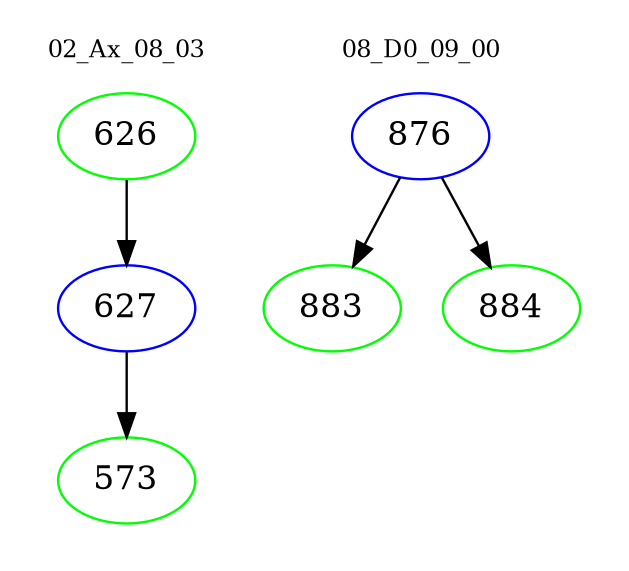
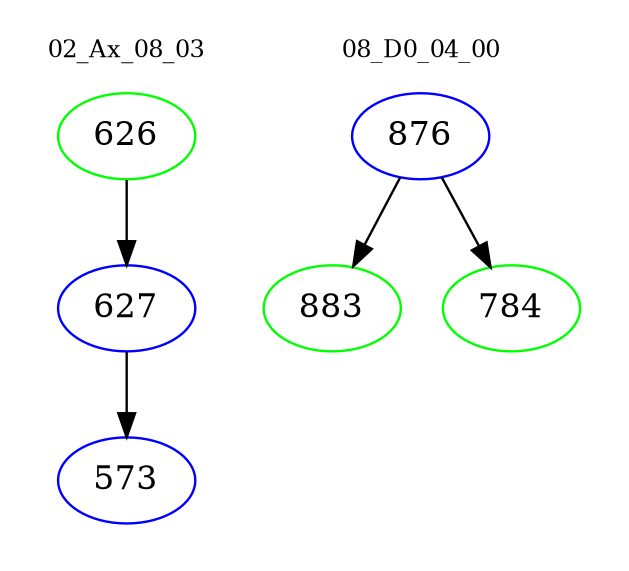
cluster "08_D0_09_00": label "08_D0_09_00" -> "08_D0_04_00"
node "884": label "884" -> "784"
node "573": color green -> blue
